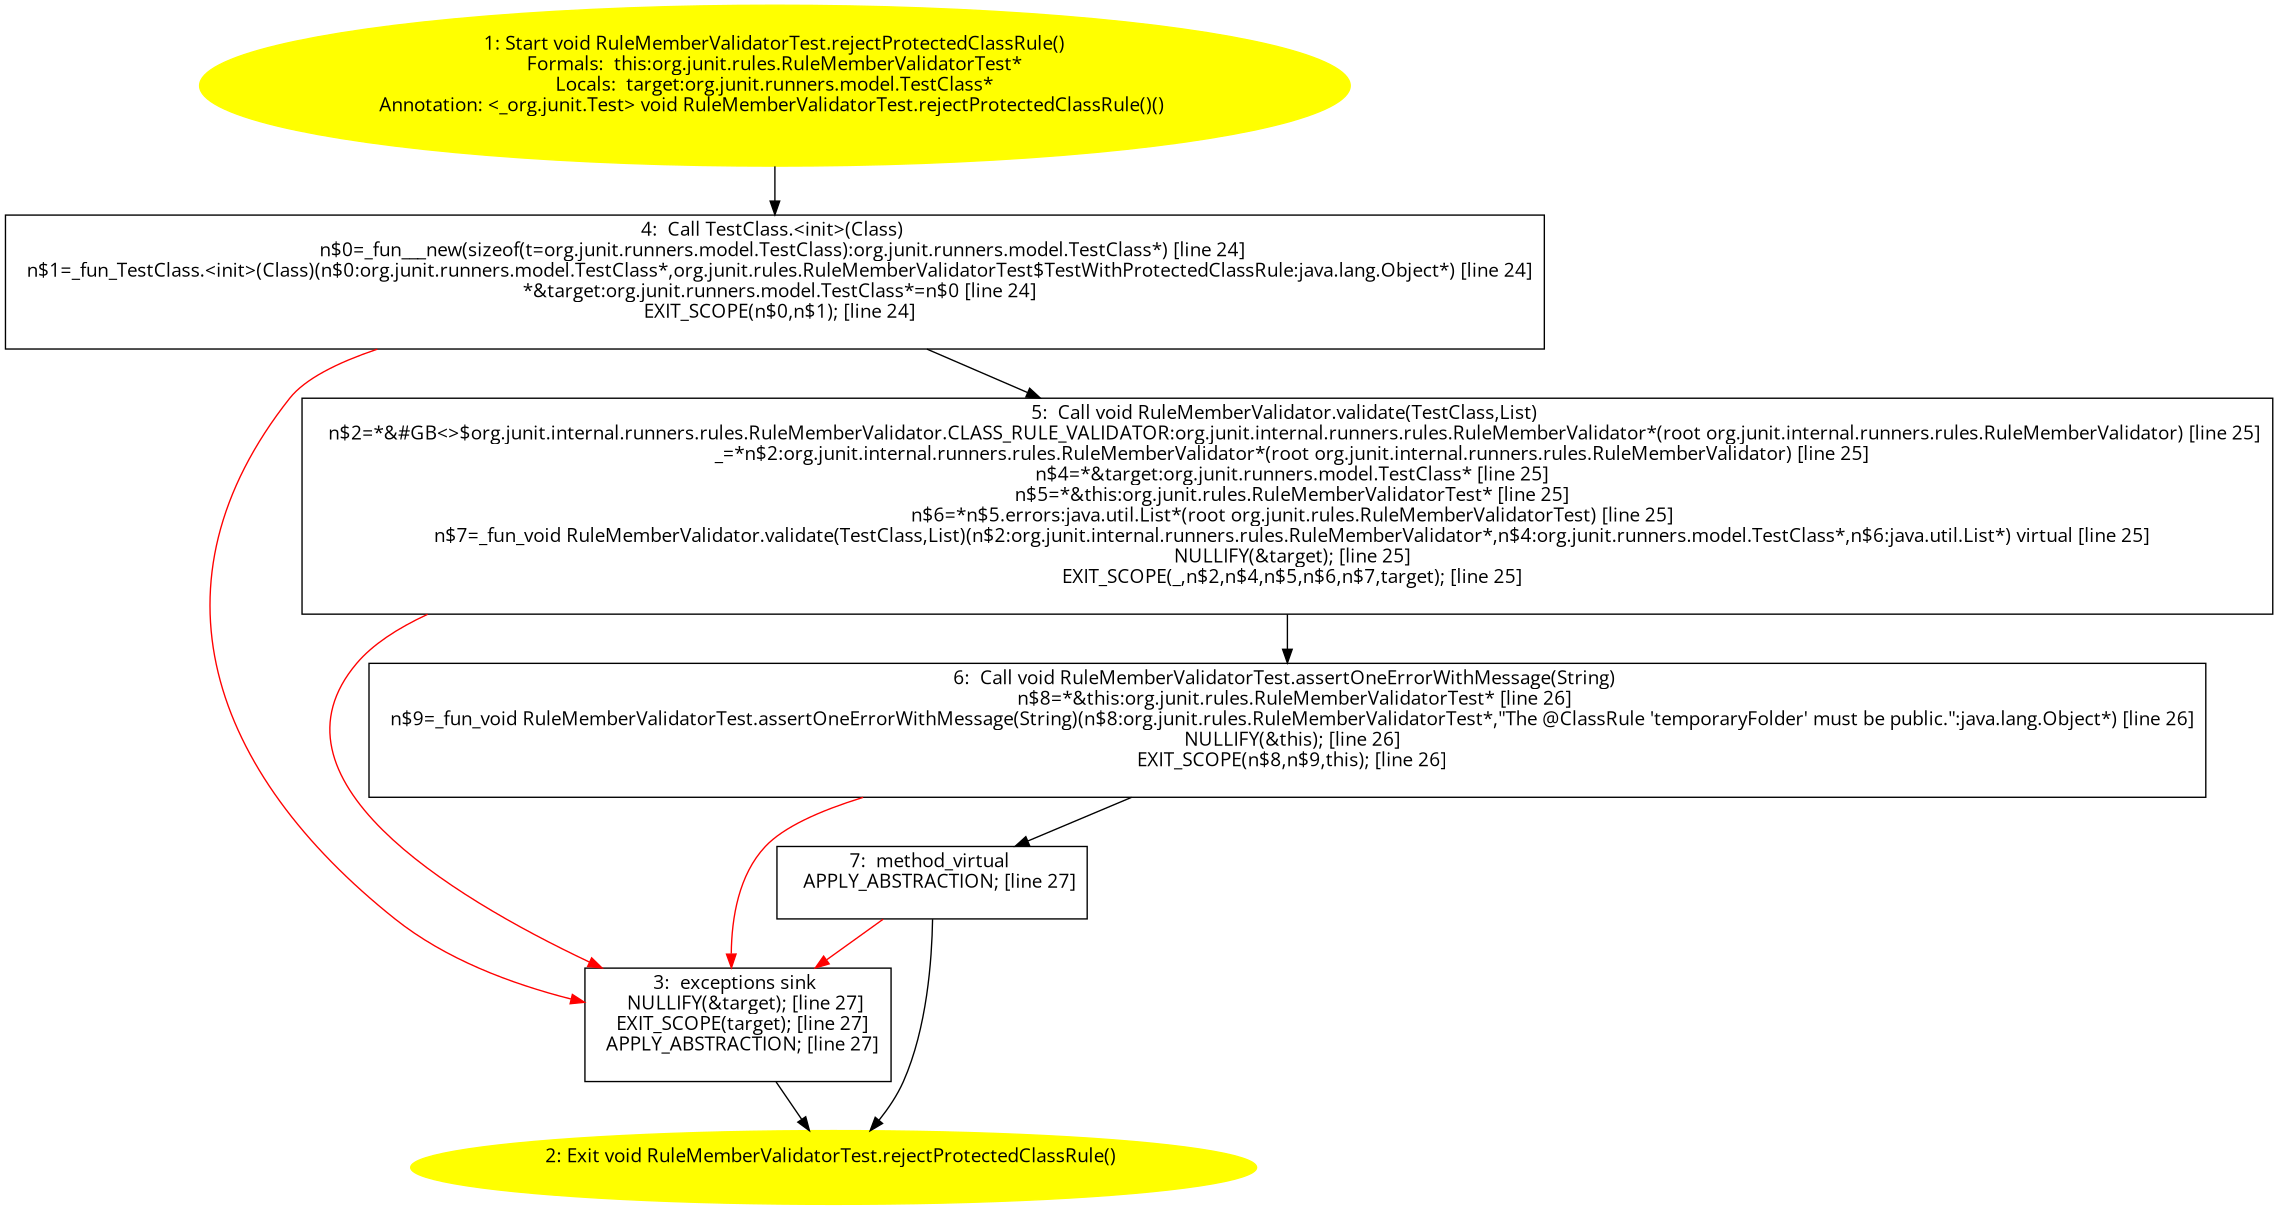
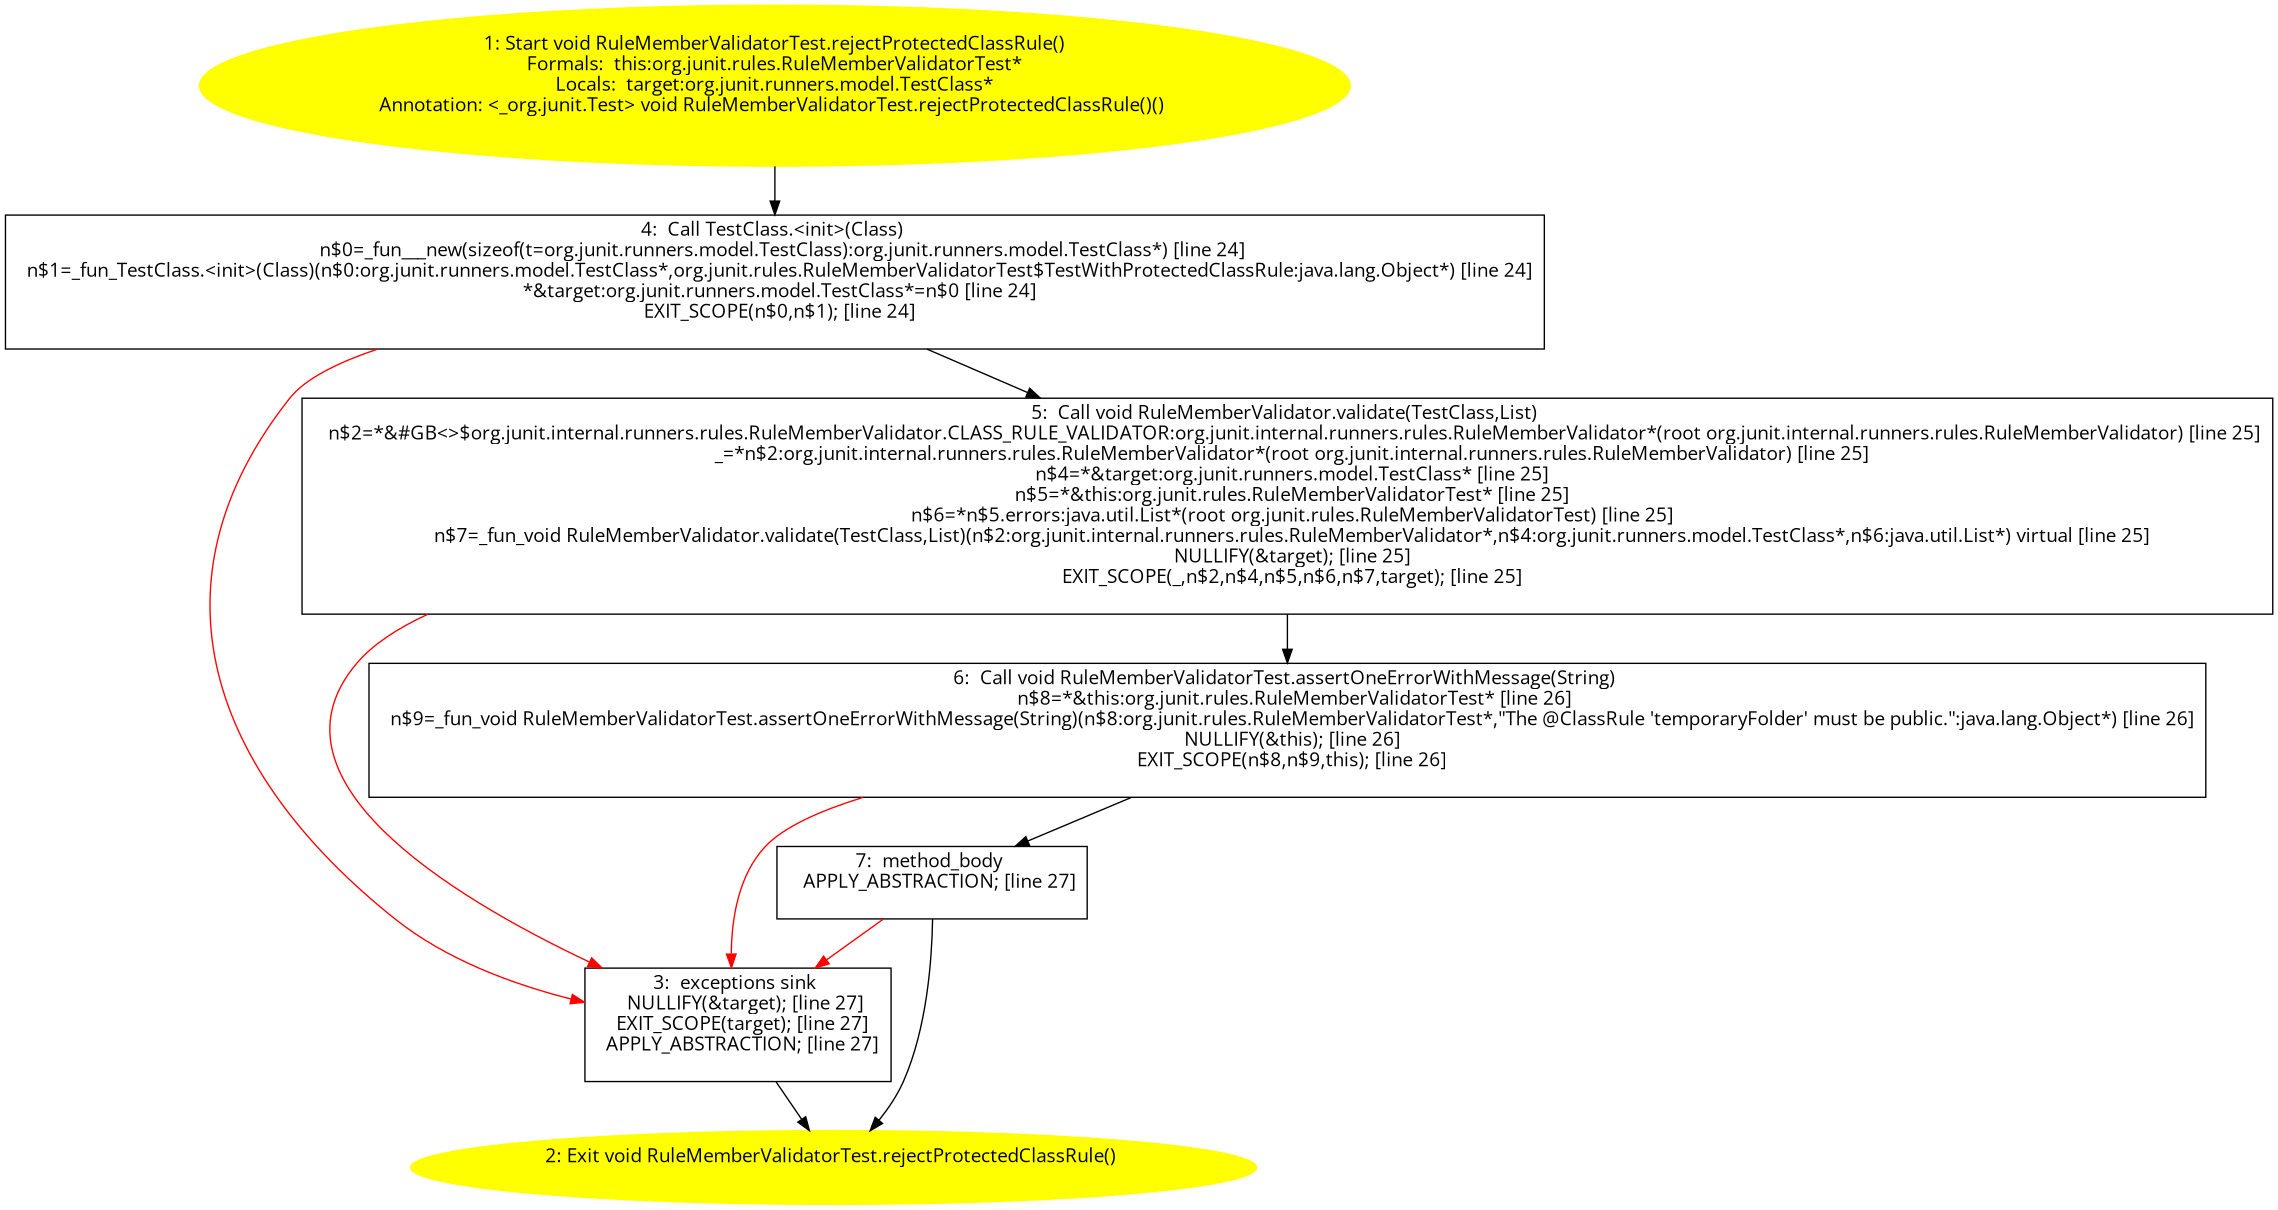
node "7:  method_virtual APPLY_ABSTRACTION; [line 27]": label "7:  method_virtual APPLY_ABSTRACTION; [line 27]" -> "7:  method_body APPLY_ABSTRACTION; [line 27]"
